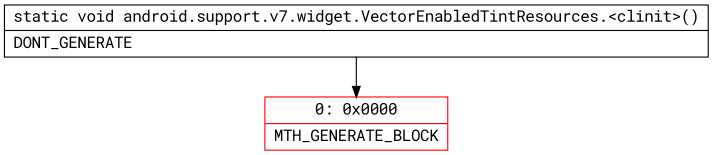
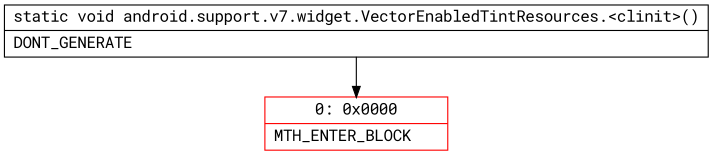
node "0: 0x0000": text "MTH_GENERATE_BLOCK" -> "MTH_ENTER_BLOCK"
